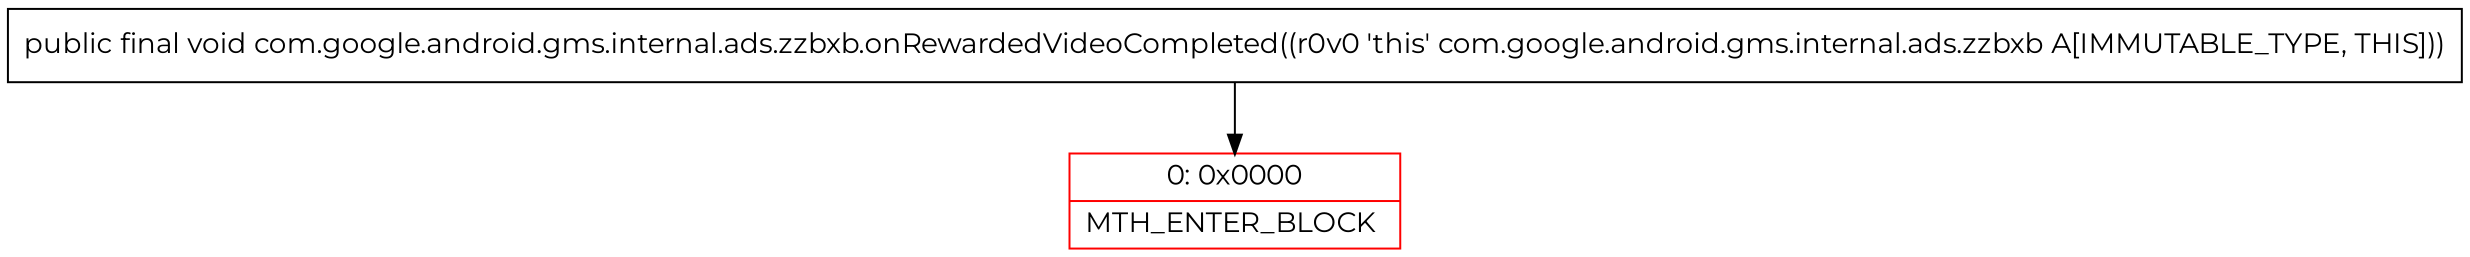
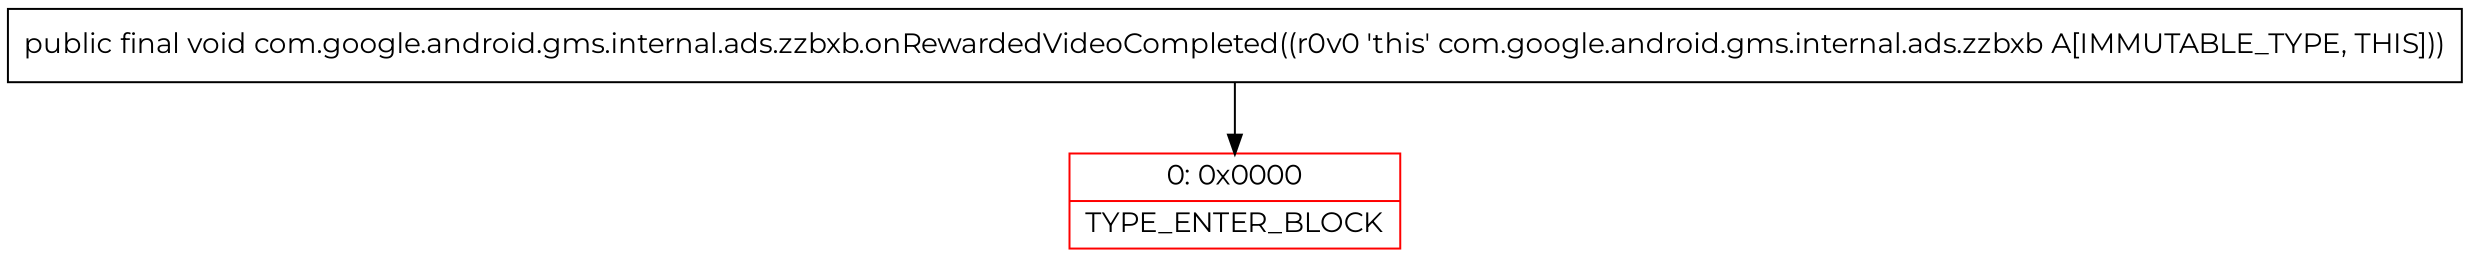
node "0: 0x0000": text "MTH_ENTER_BLOCK" -> "TYPE_ENTER_BLOCK"
